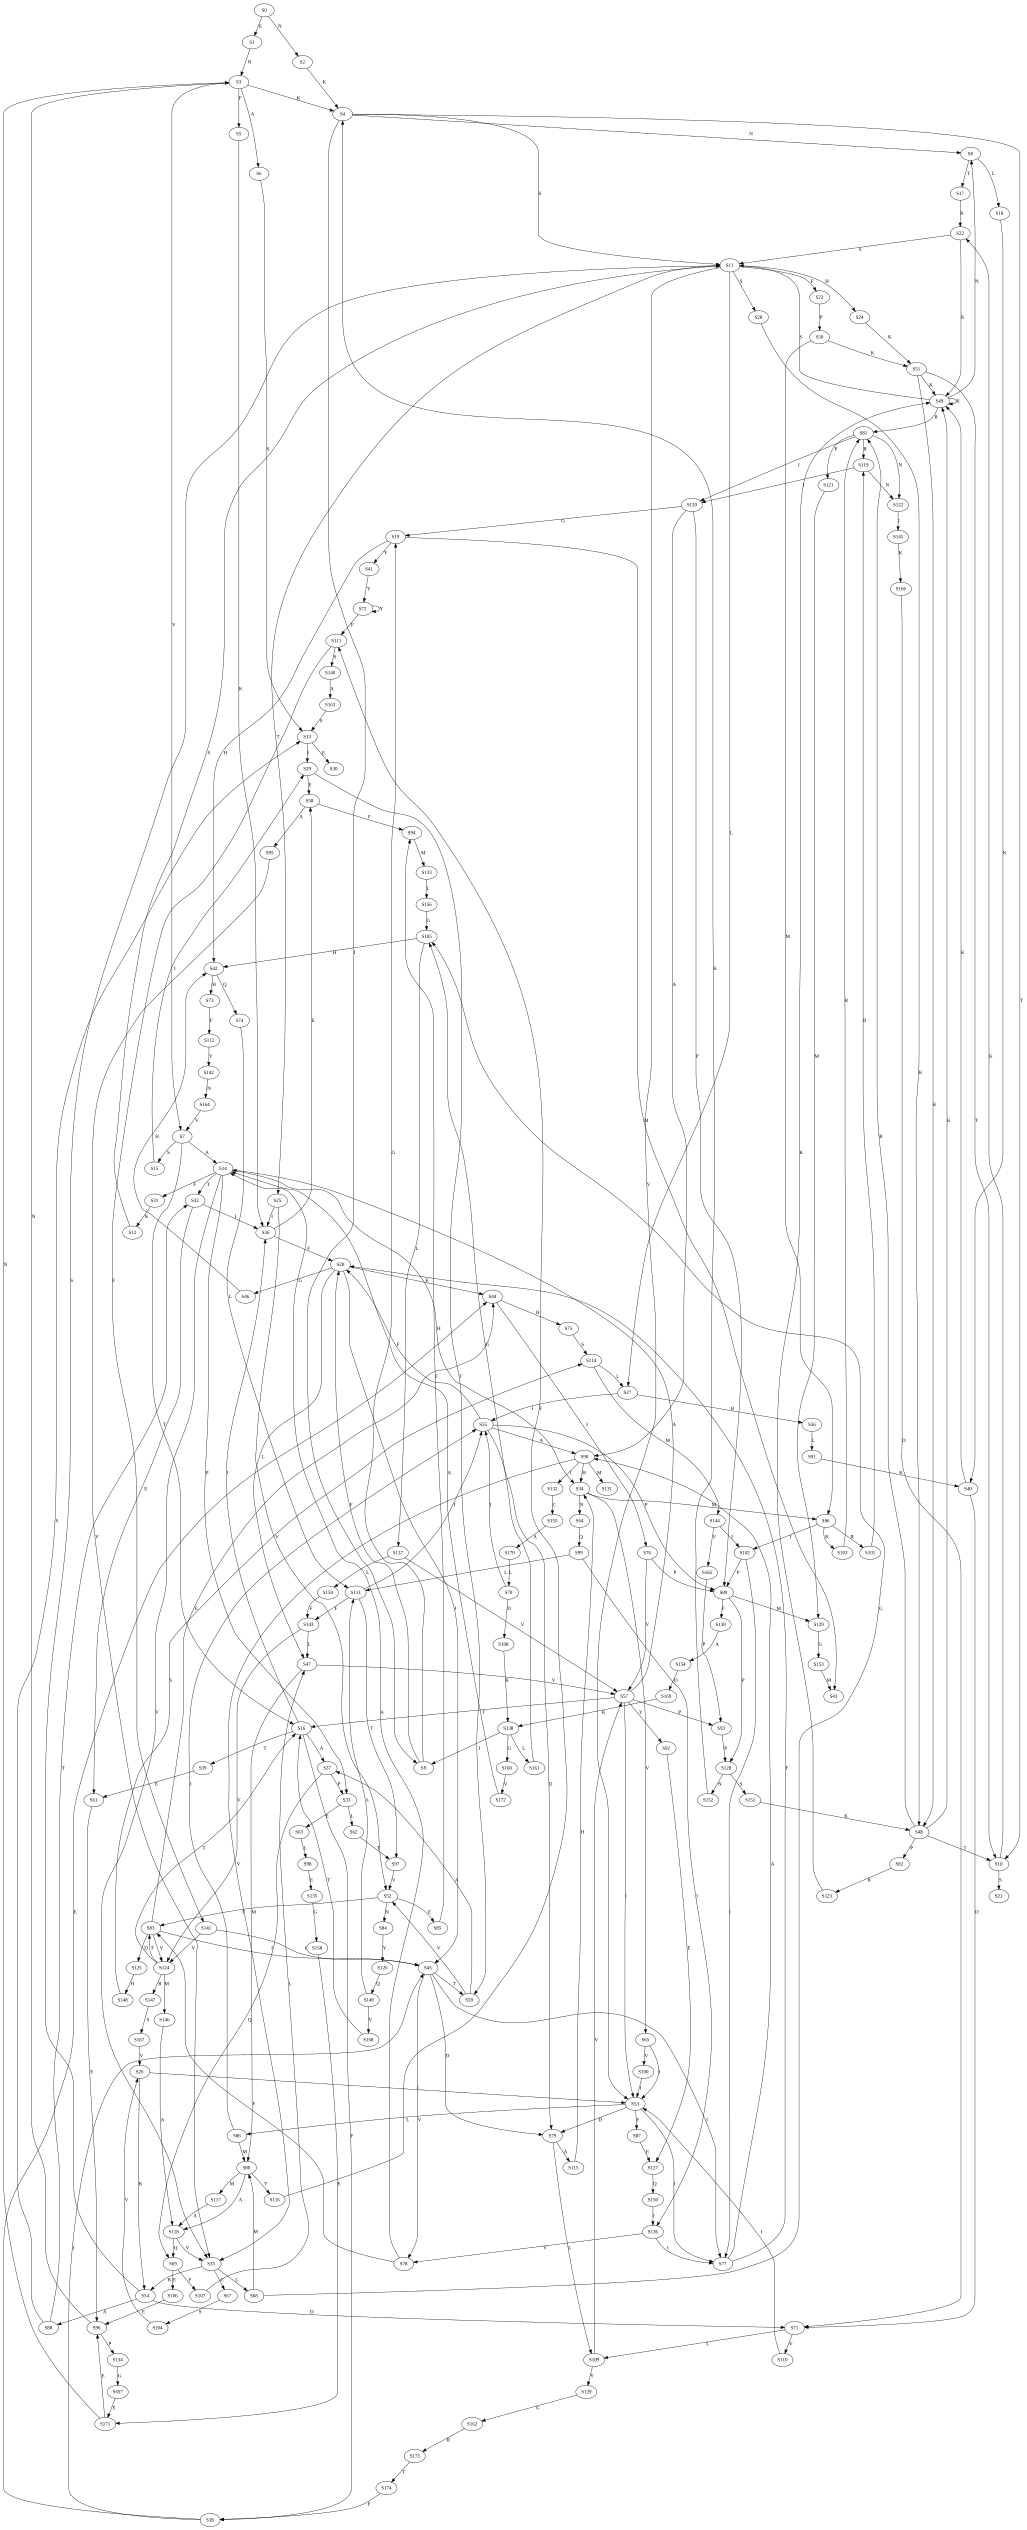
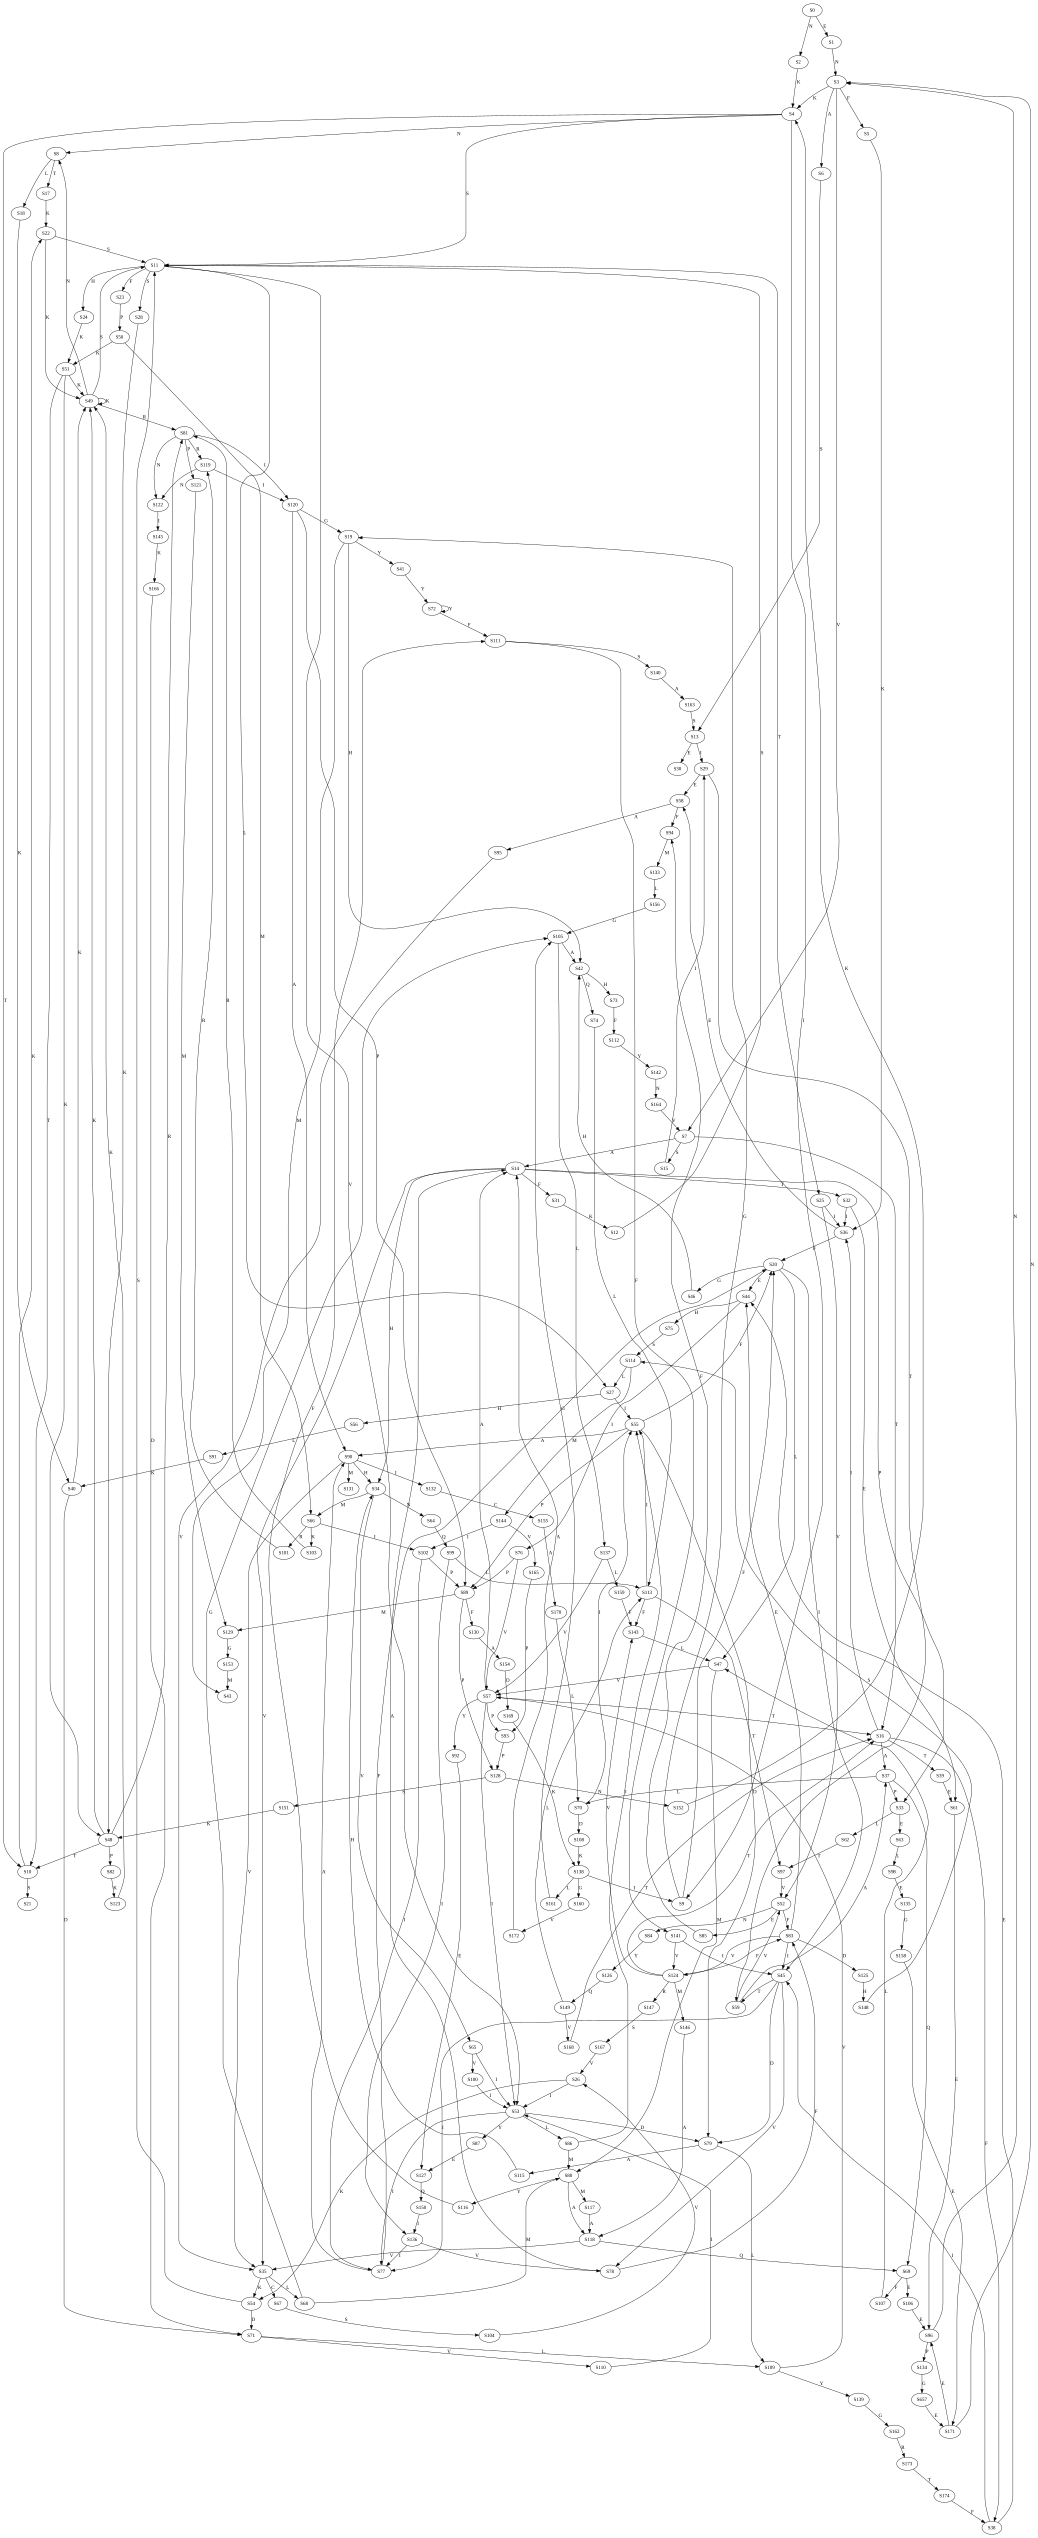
edge "S105" -> "S42": label "H" -> "A"
edge "S37" -> "S70": added, label "L"
edge "S143" -> "S124": reversed
node "S88": removed
